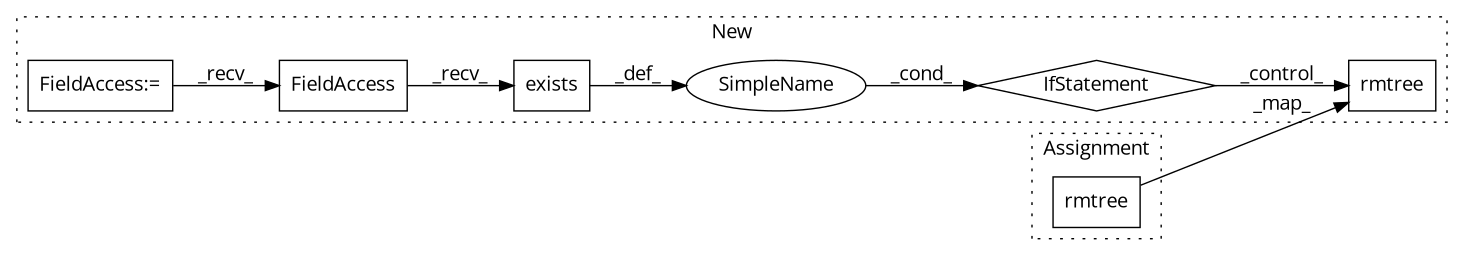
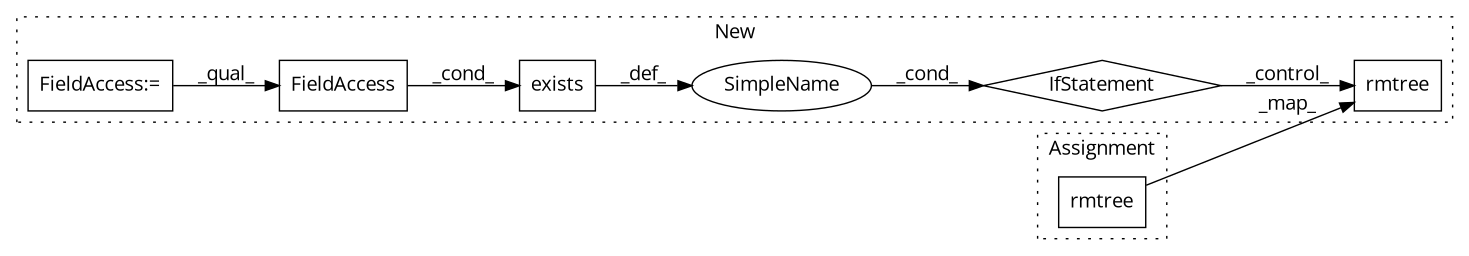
edge "FieldAccess:=" -> "FieldAccess": label "_recv_" -> "_qual_"
edge "FieldAccess" -> "exists": label "_recv_" -> "_cond_"
